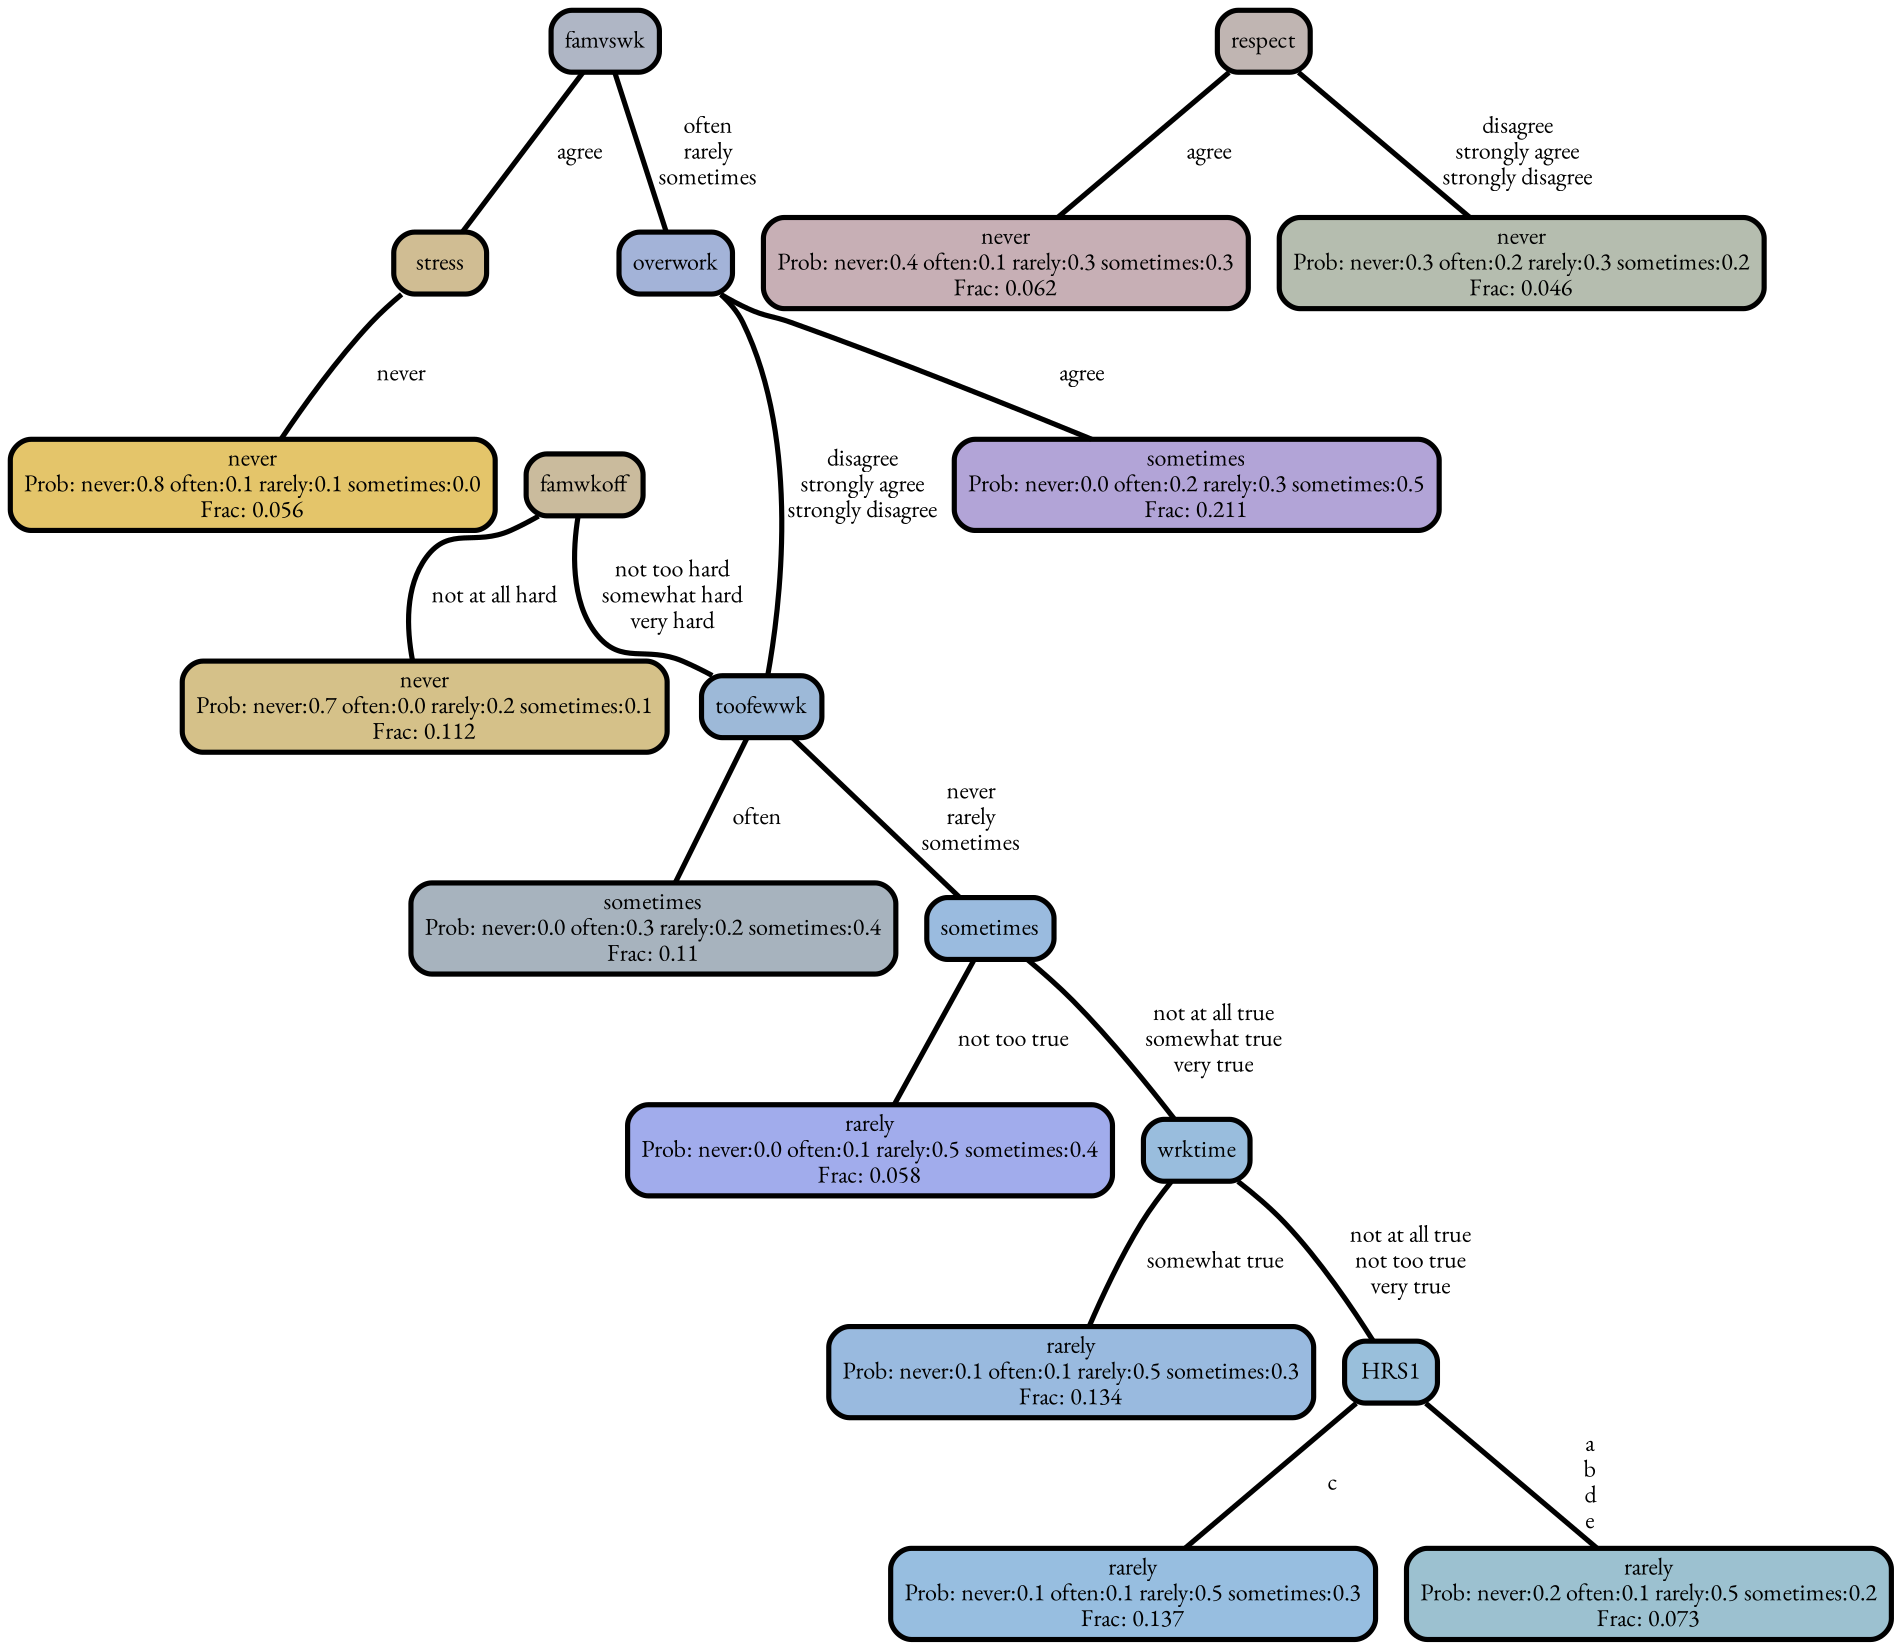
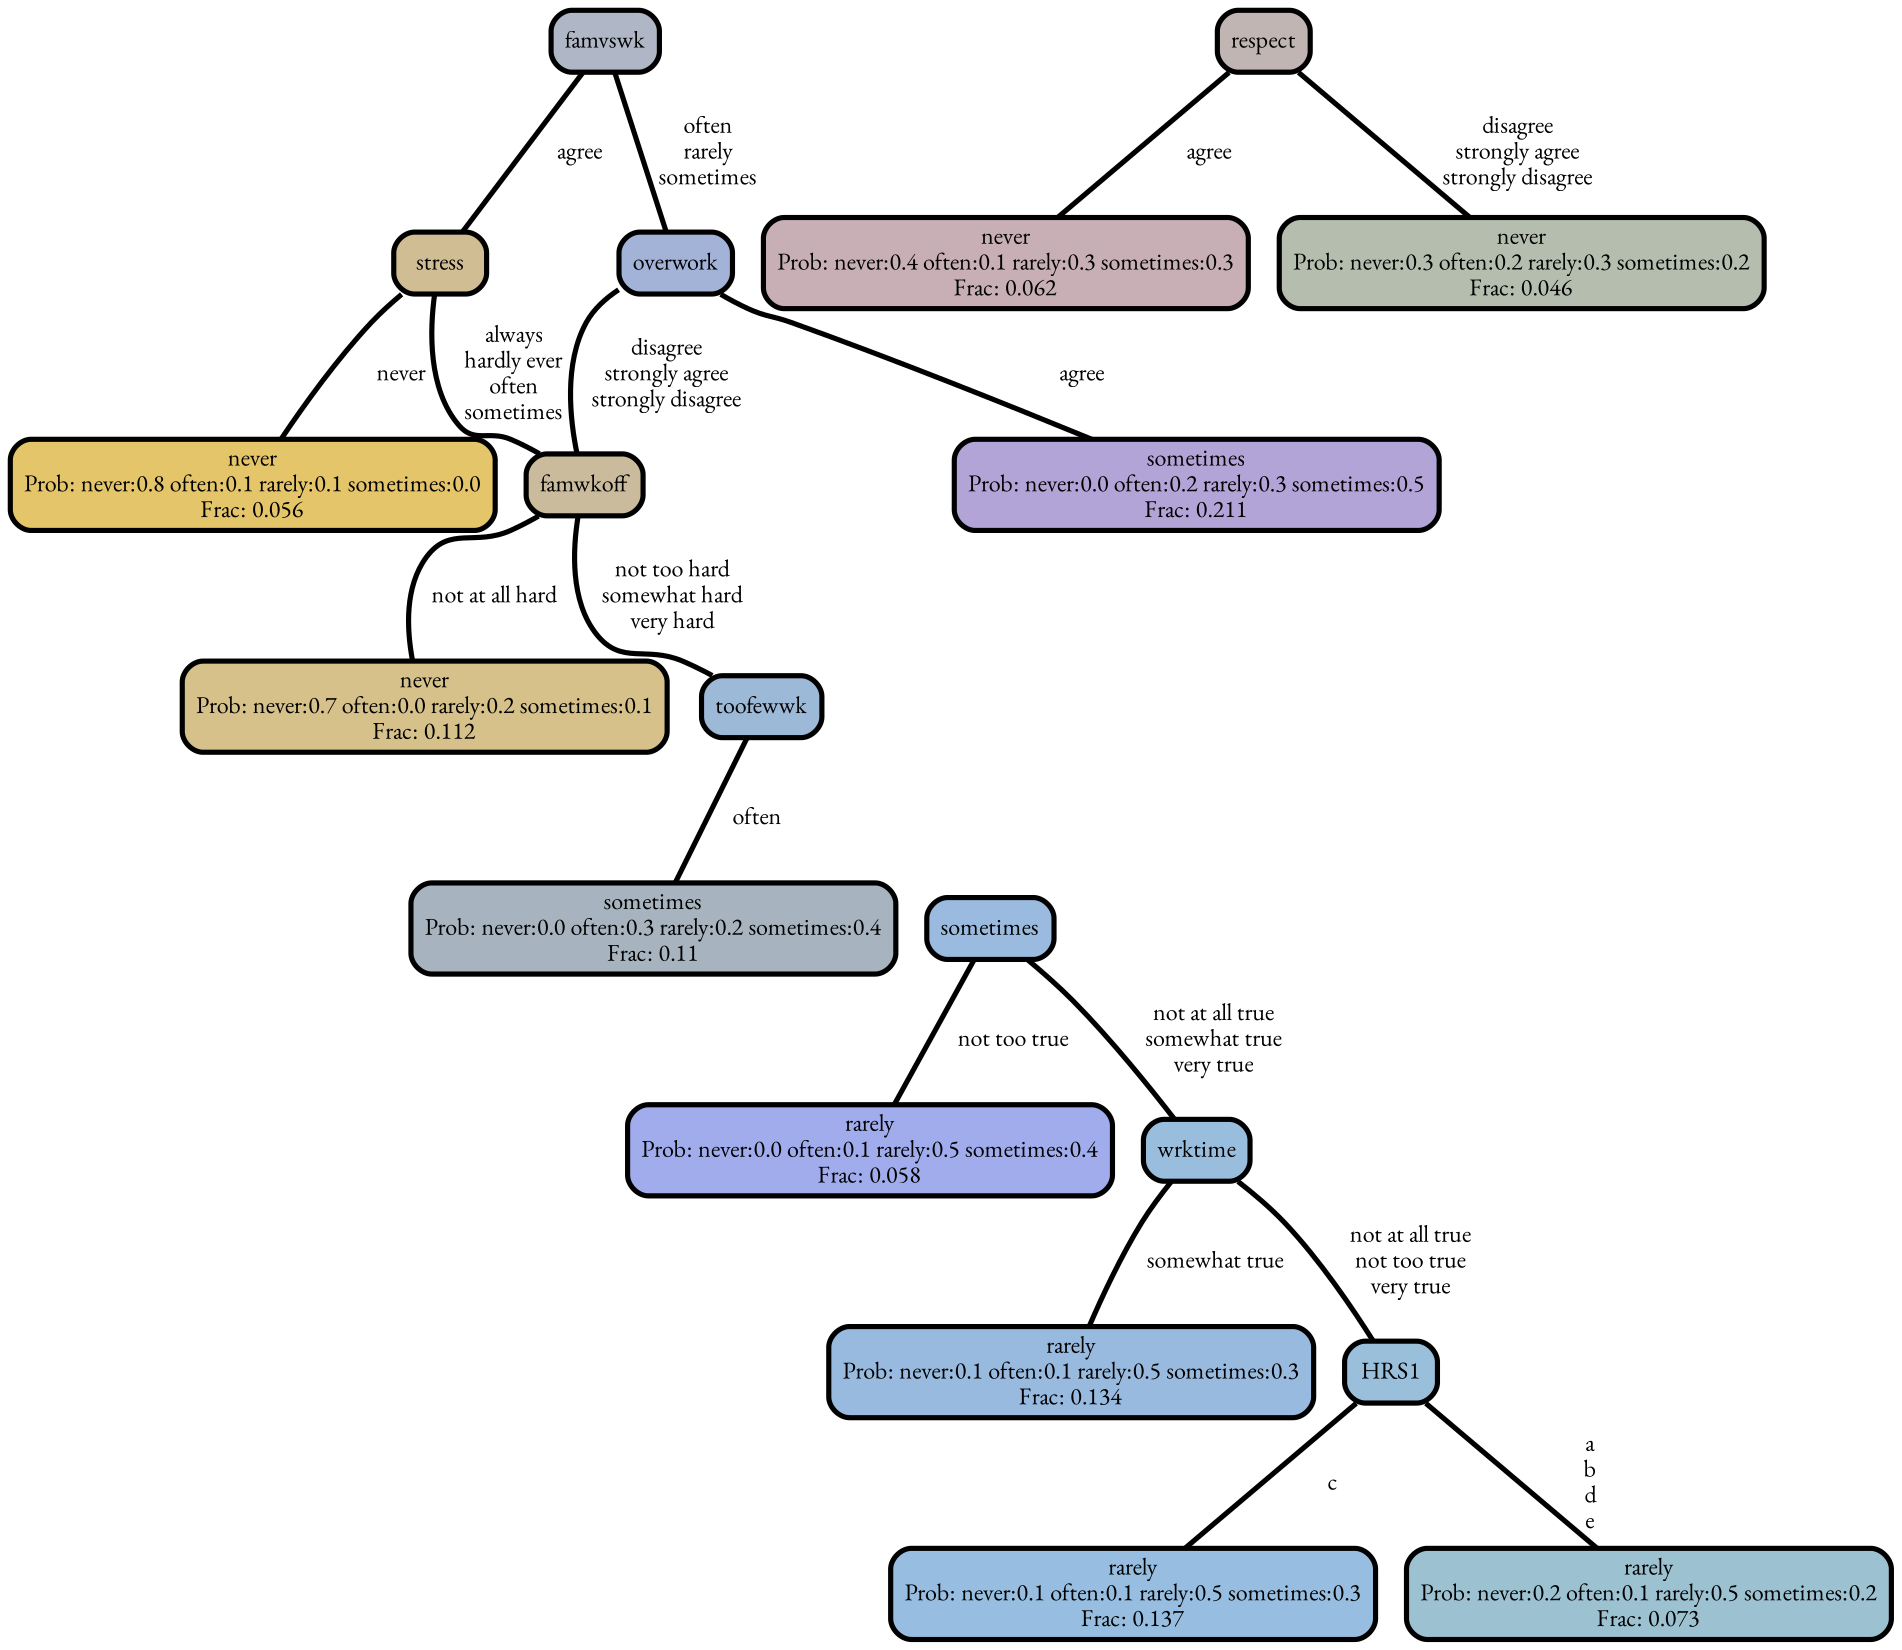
edge "stress" -- "famwkoff": added, label "always hardly ever often sometimes"
edge "overwork" -- "toofewwk": now "overwork" -- "famwkoff"
edge "toofewwk" -- "sometimes": removed, label "never rarely sometimes"
